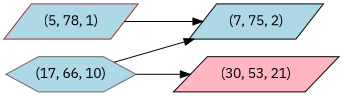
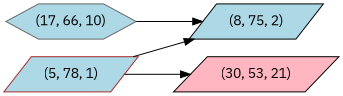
node "(7, 75, 2)": label "(7, 75, 2)" -> "(8, 75, 2)"
edge "(17, 66, 10)" -> "(30, 53, 21)": now "(5, 78, 1)" -> "(30, 53, 21)"
